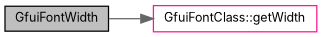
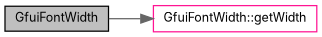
node "GfuiFontClass::getWidth": label "GfuiFontClass::getWidth" -> "GfuiFontWidth::getWidth"
